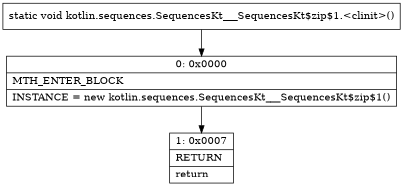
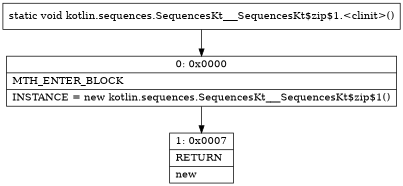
node "1: 0x0007": text "return" -> "new"
